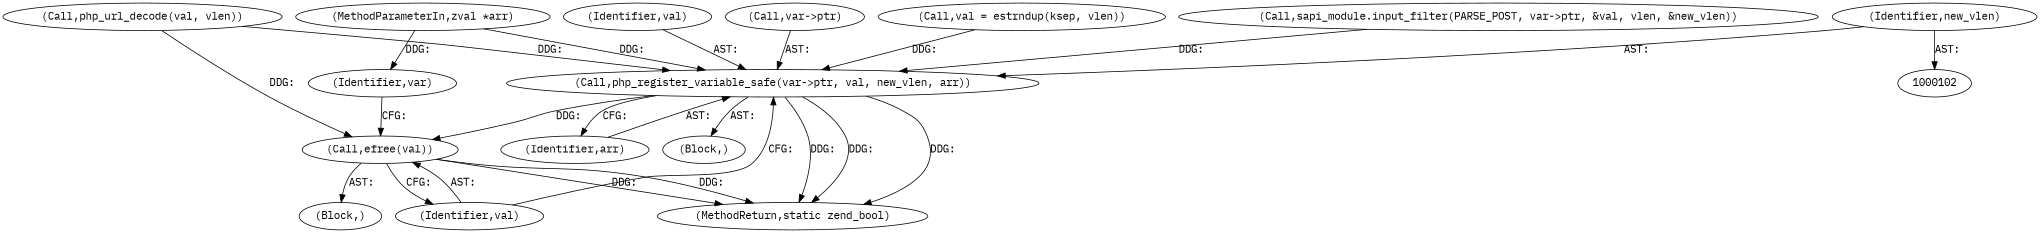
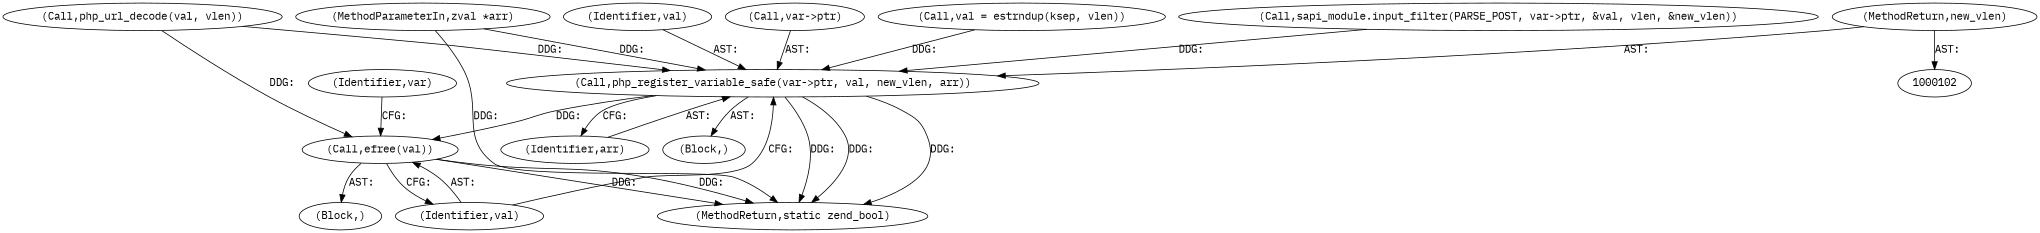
node "(Identifier,new_vlen)": label "(Identifier,new_vlen)" -> "(MethodReturn,new_vlen)"
edge "(MethodParameterIn,zval *arr)" -> "(Identifier,var)": now "(MethodParameterIn,zval *arr)" -> "(MethodReturn,static zend_bool)"
